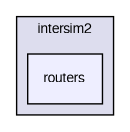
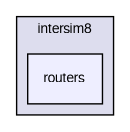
cluster "intersim2": label "intersim2" -> "intersim8"
